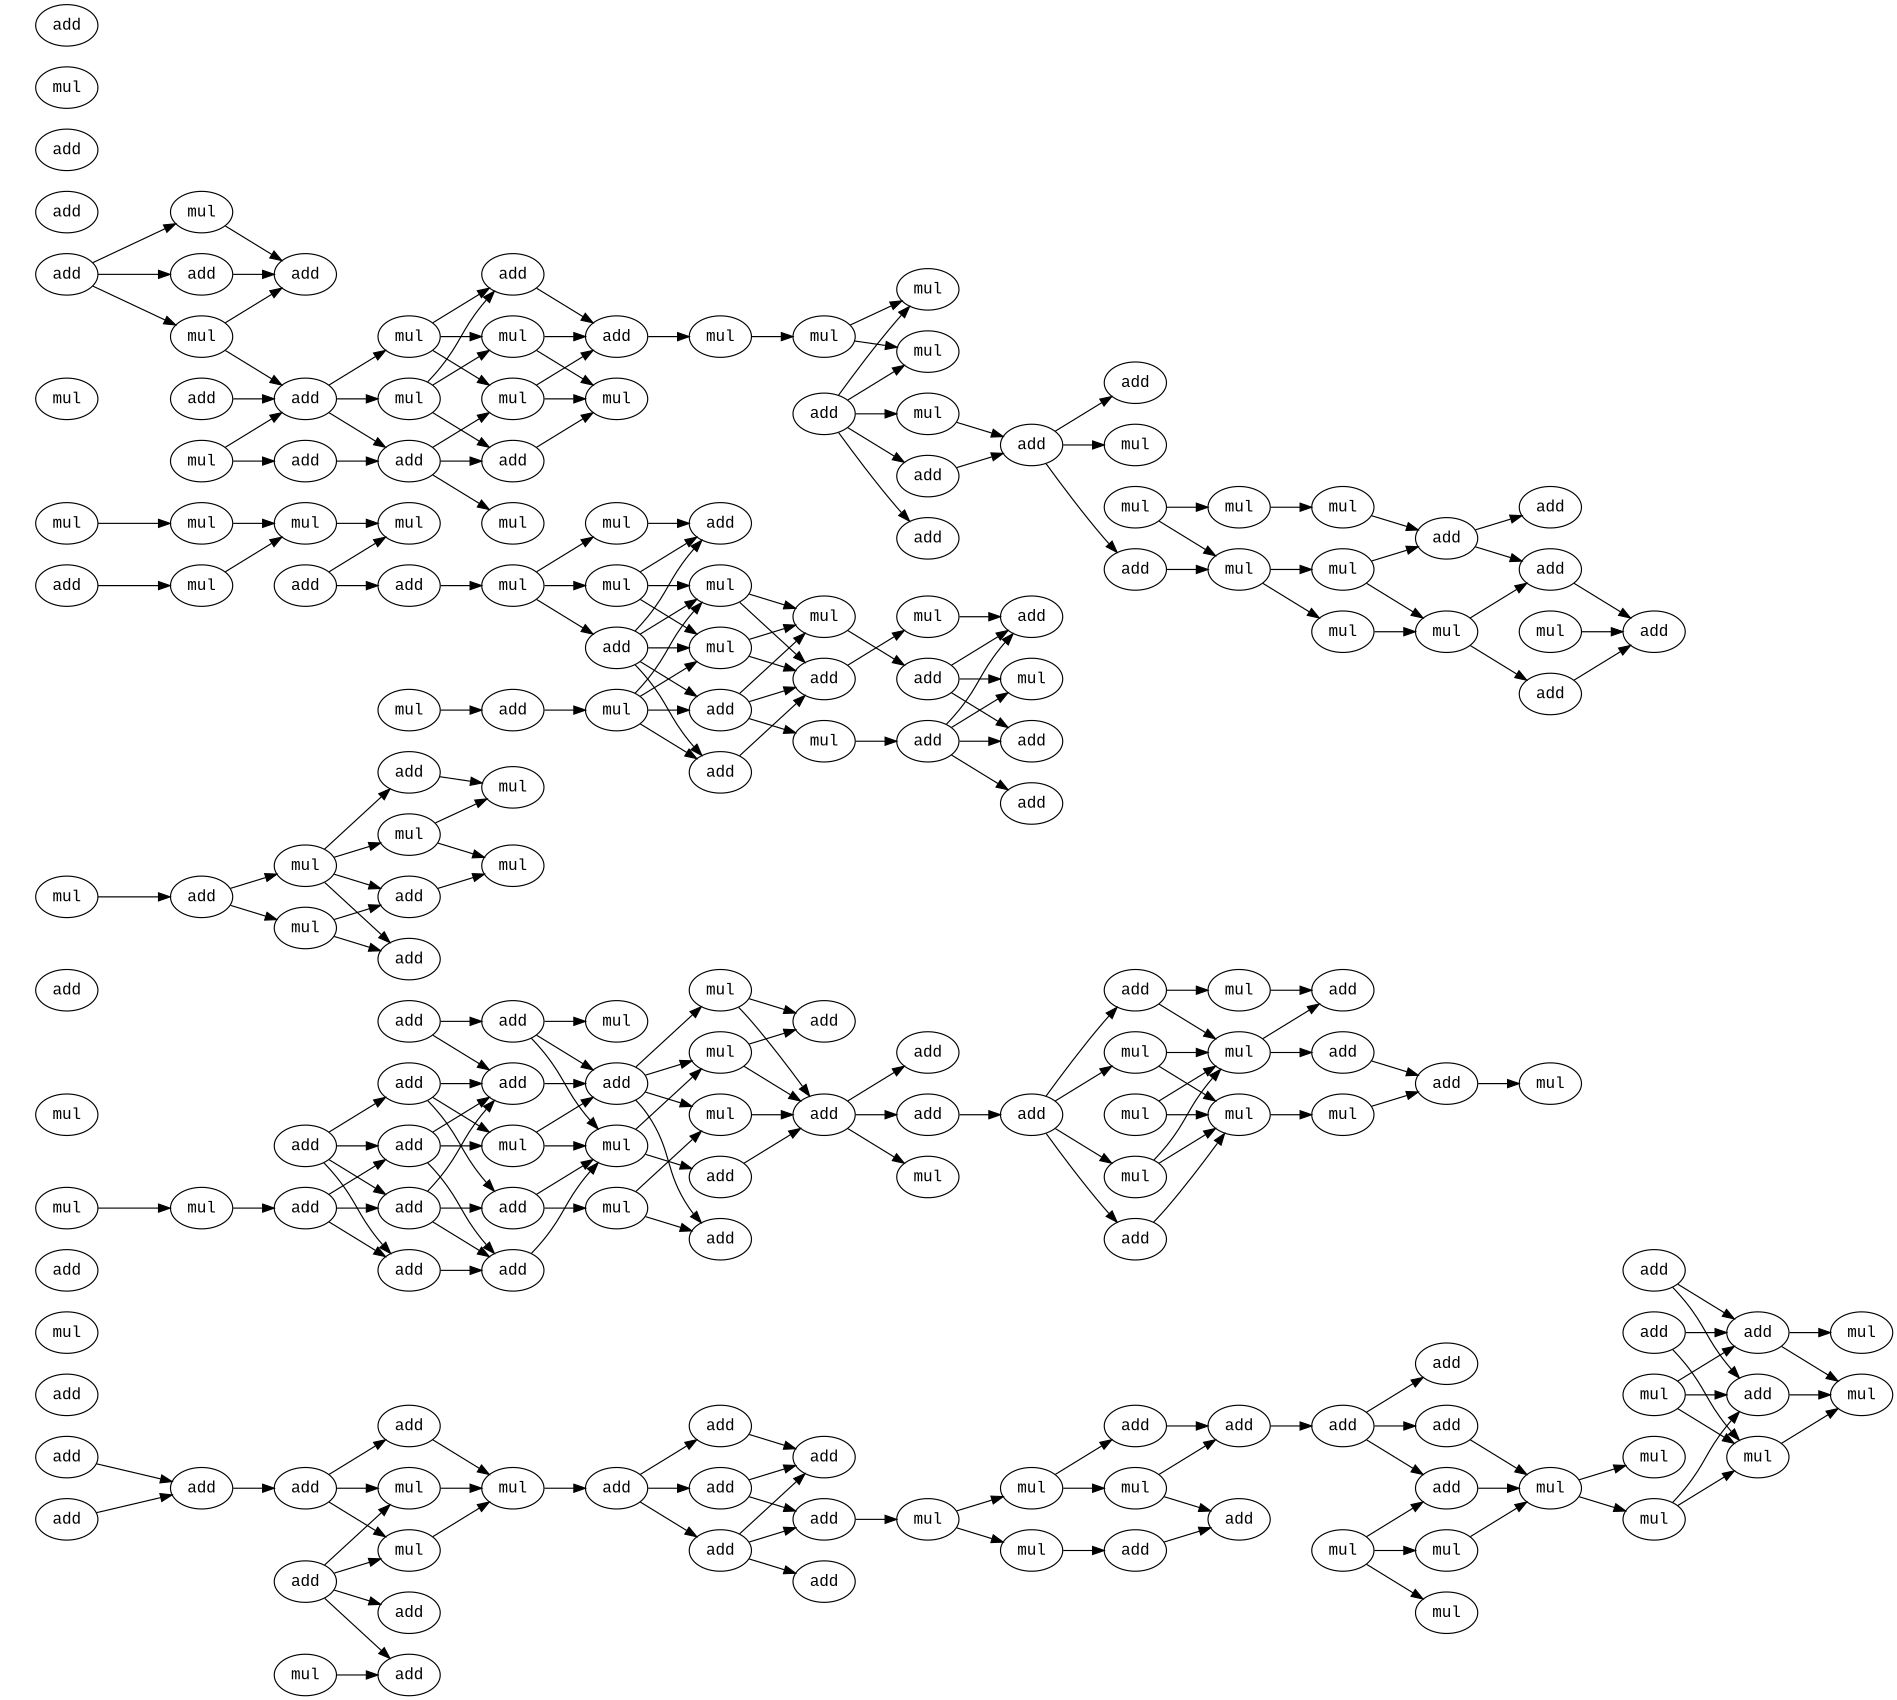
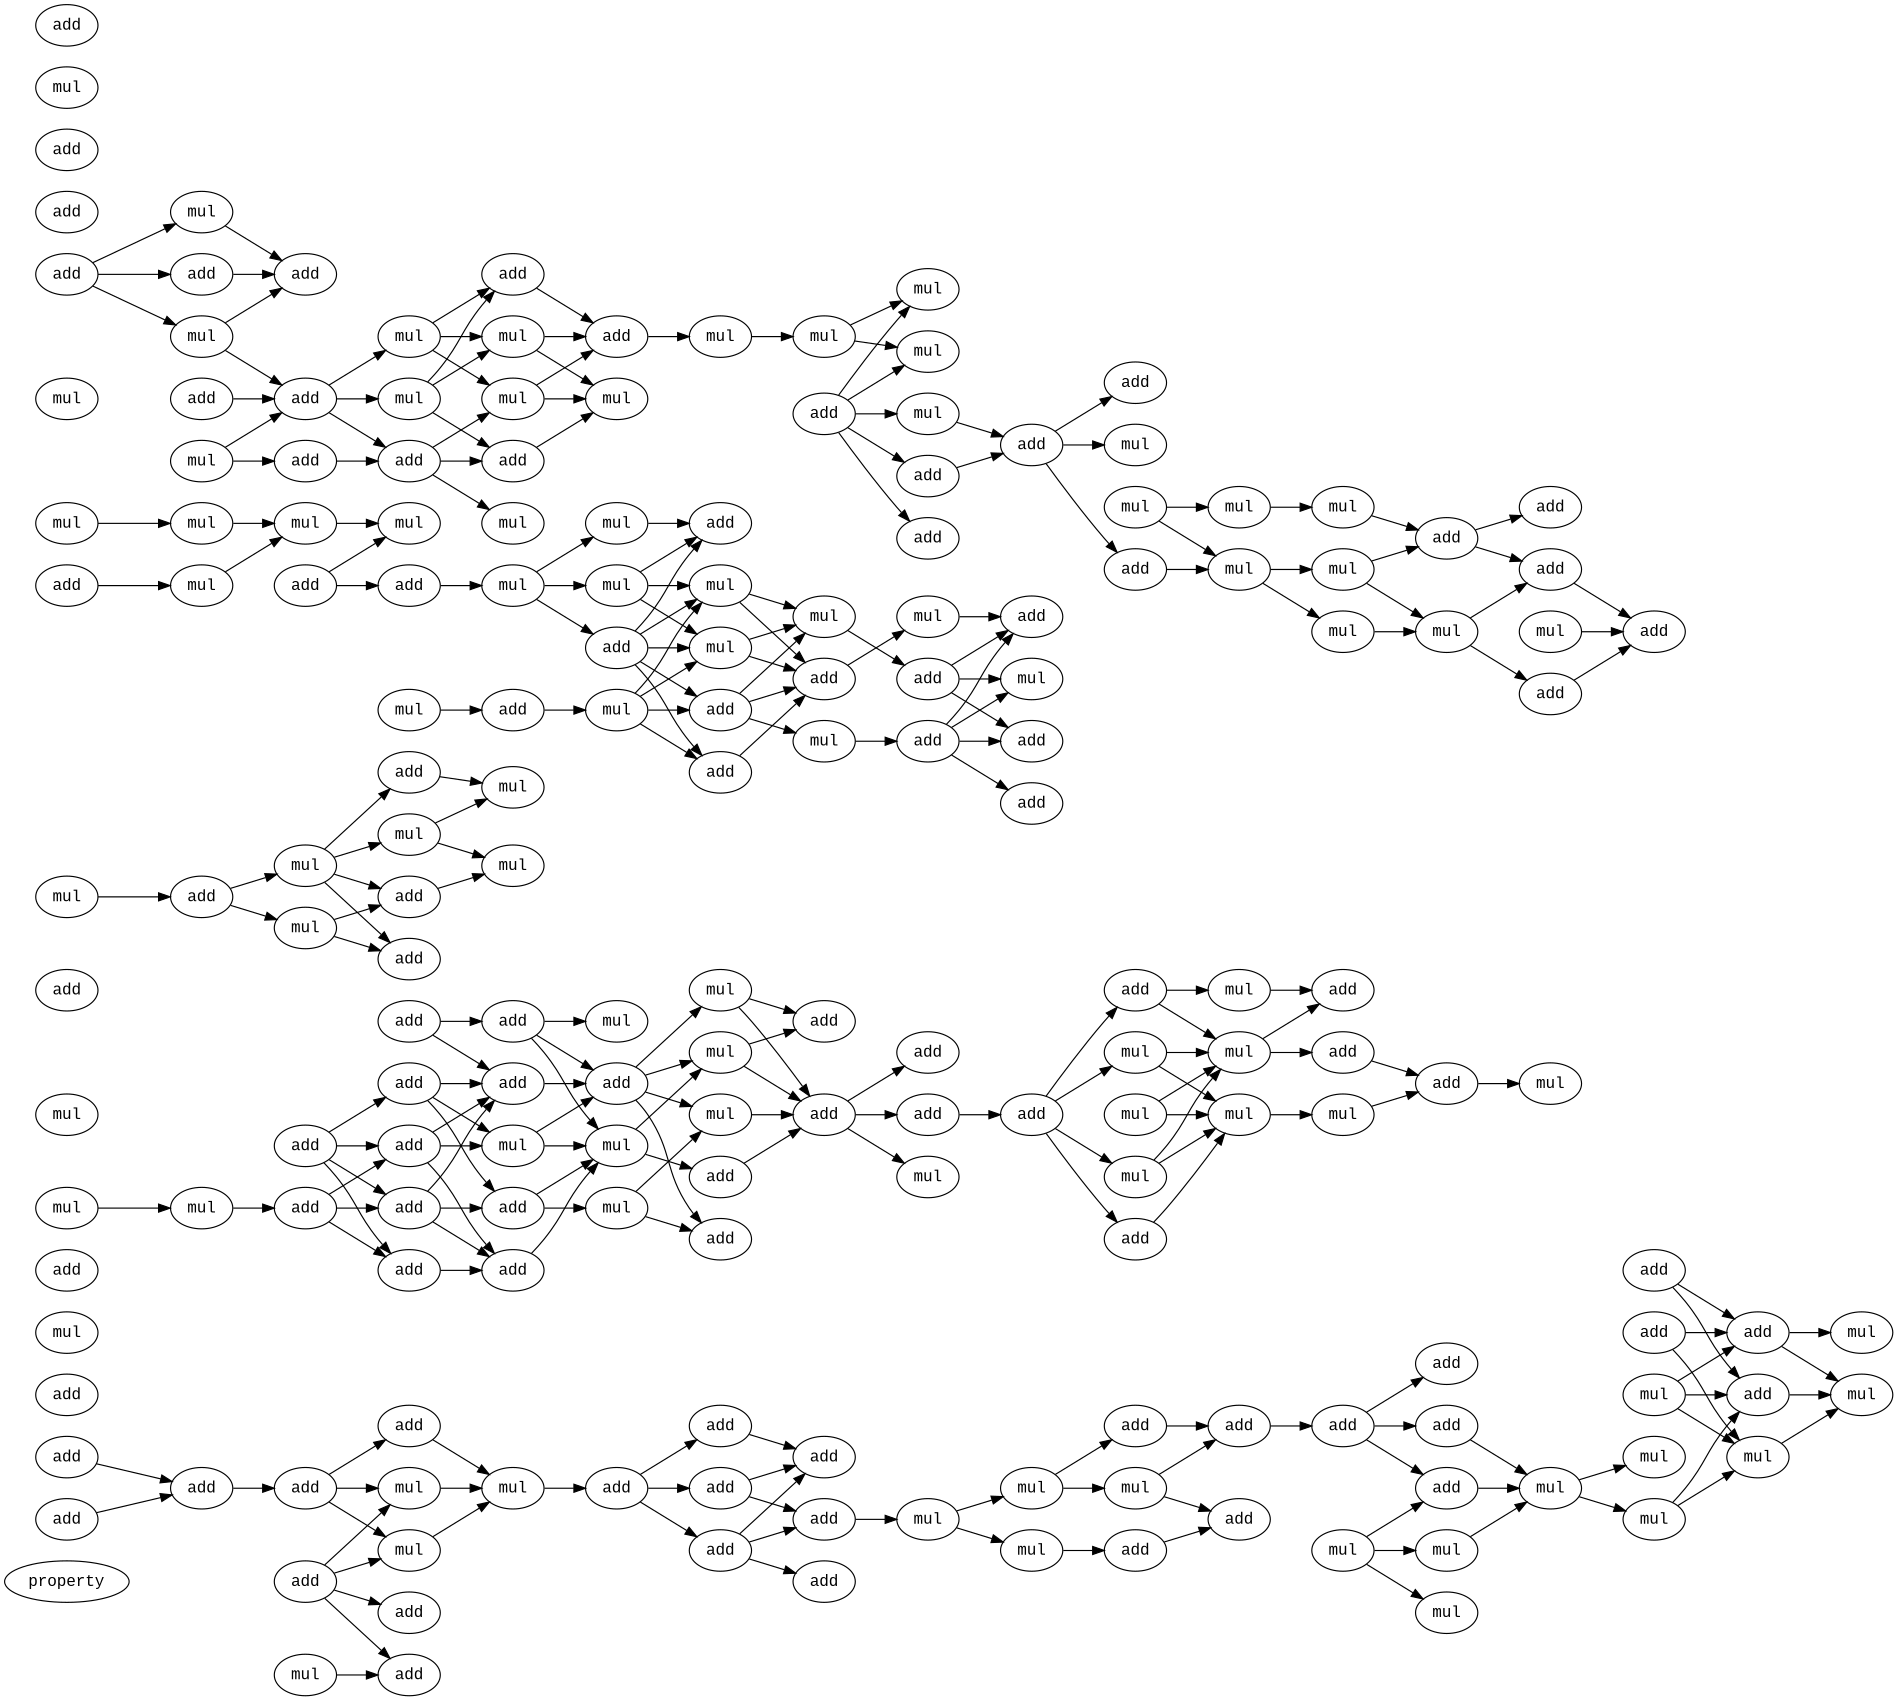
node "property": added
